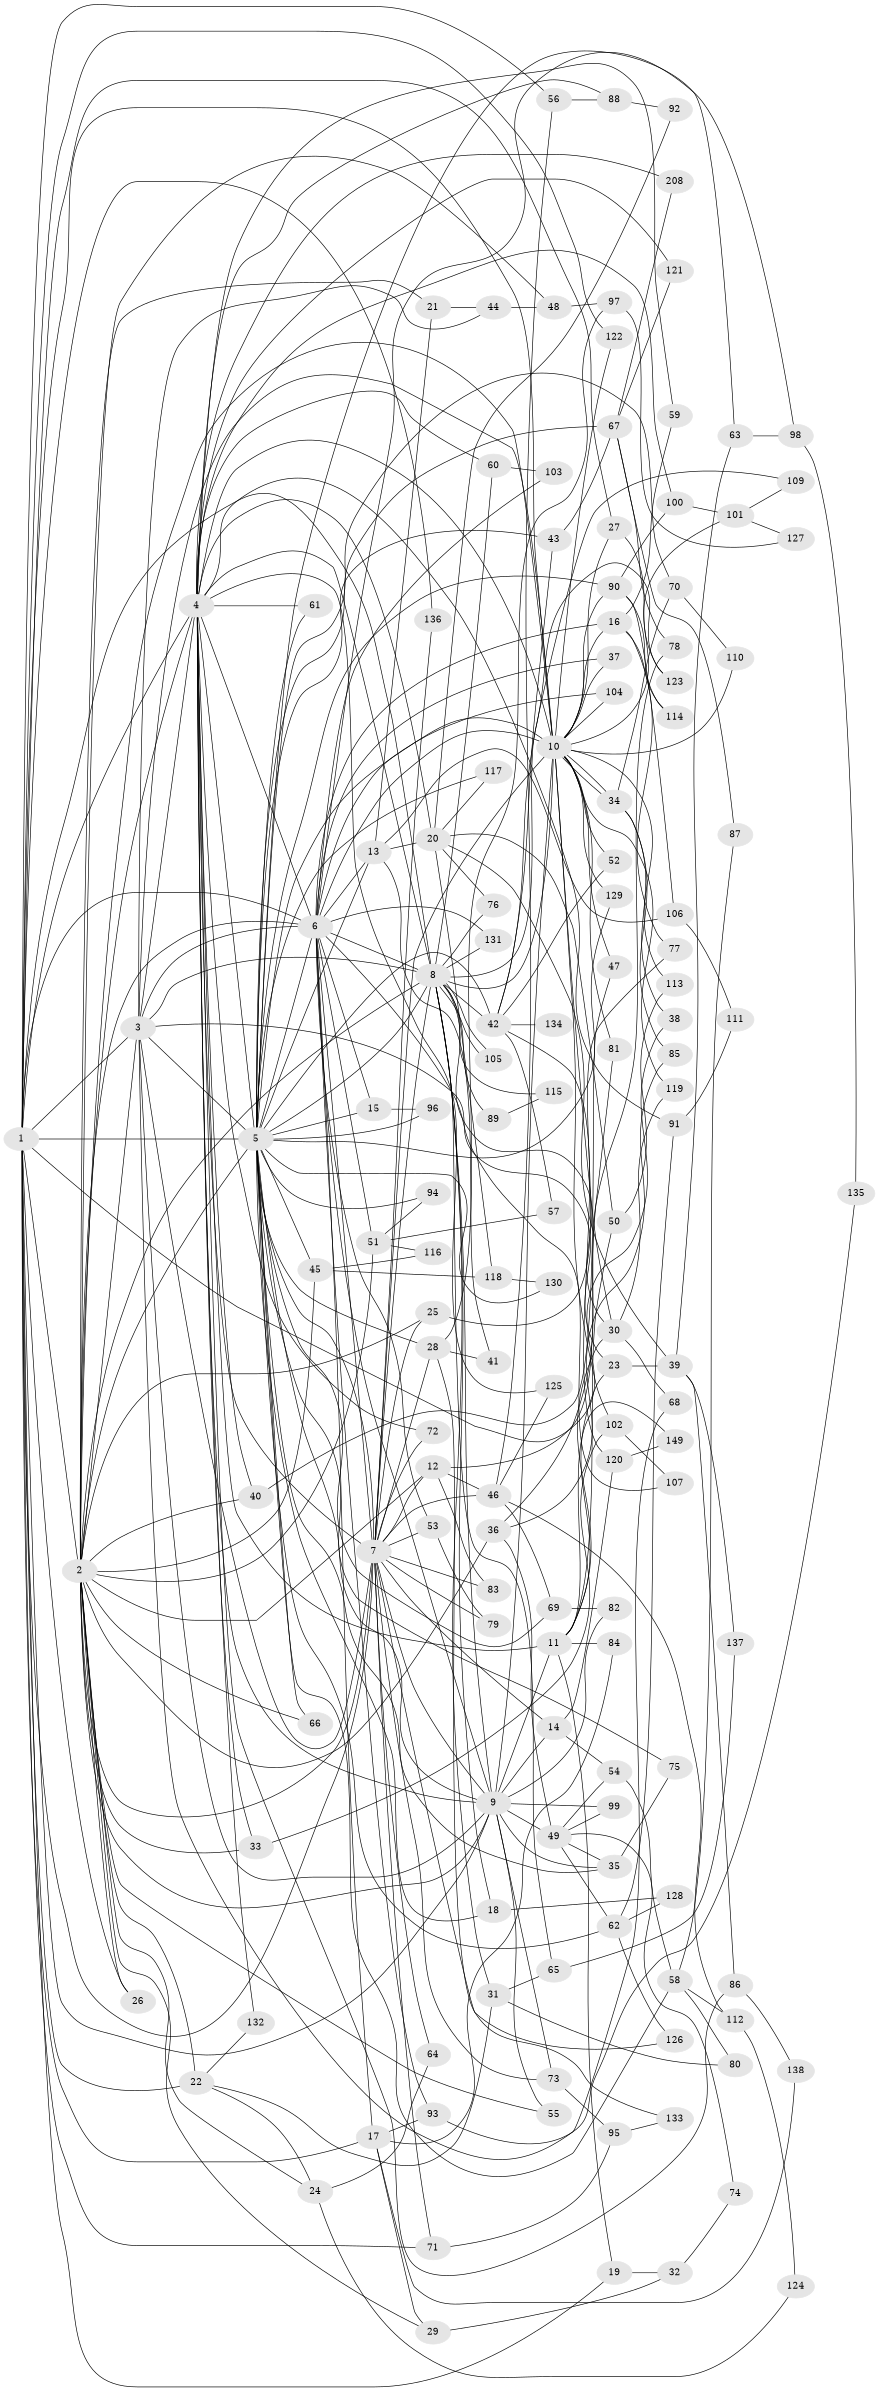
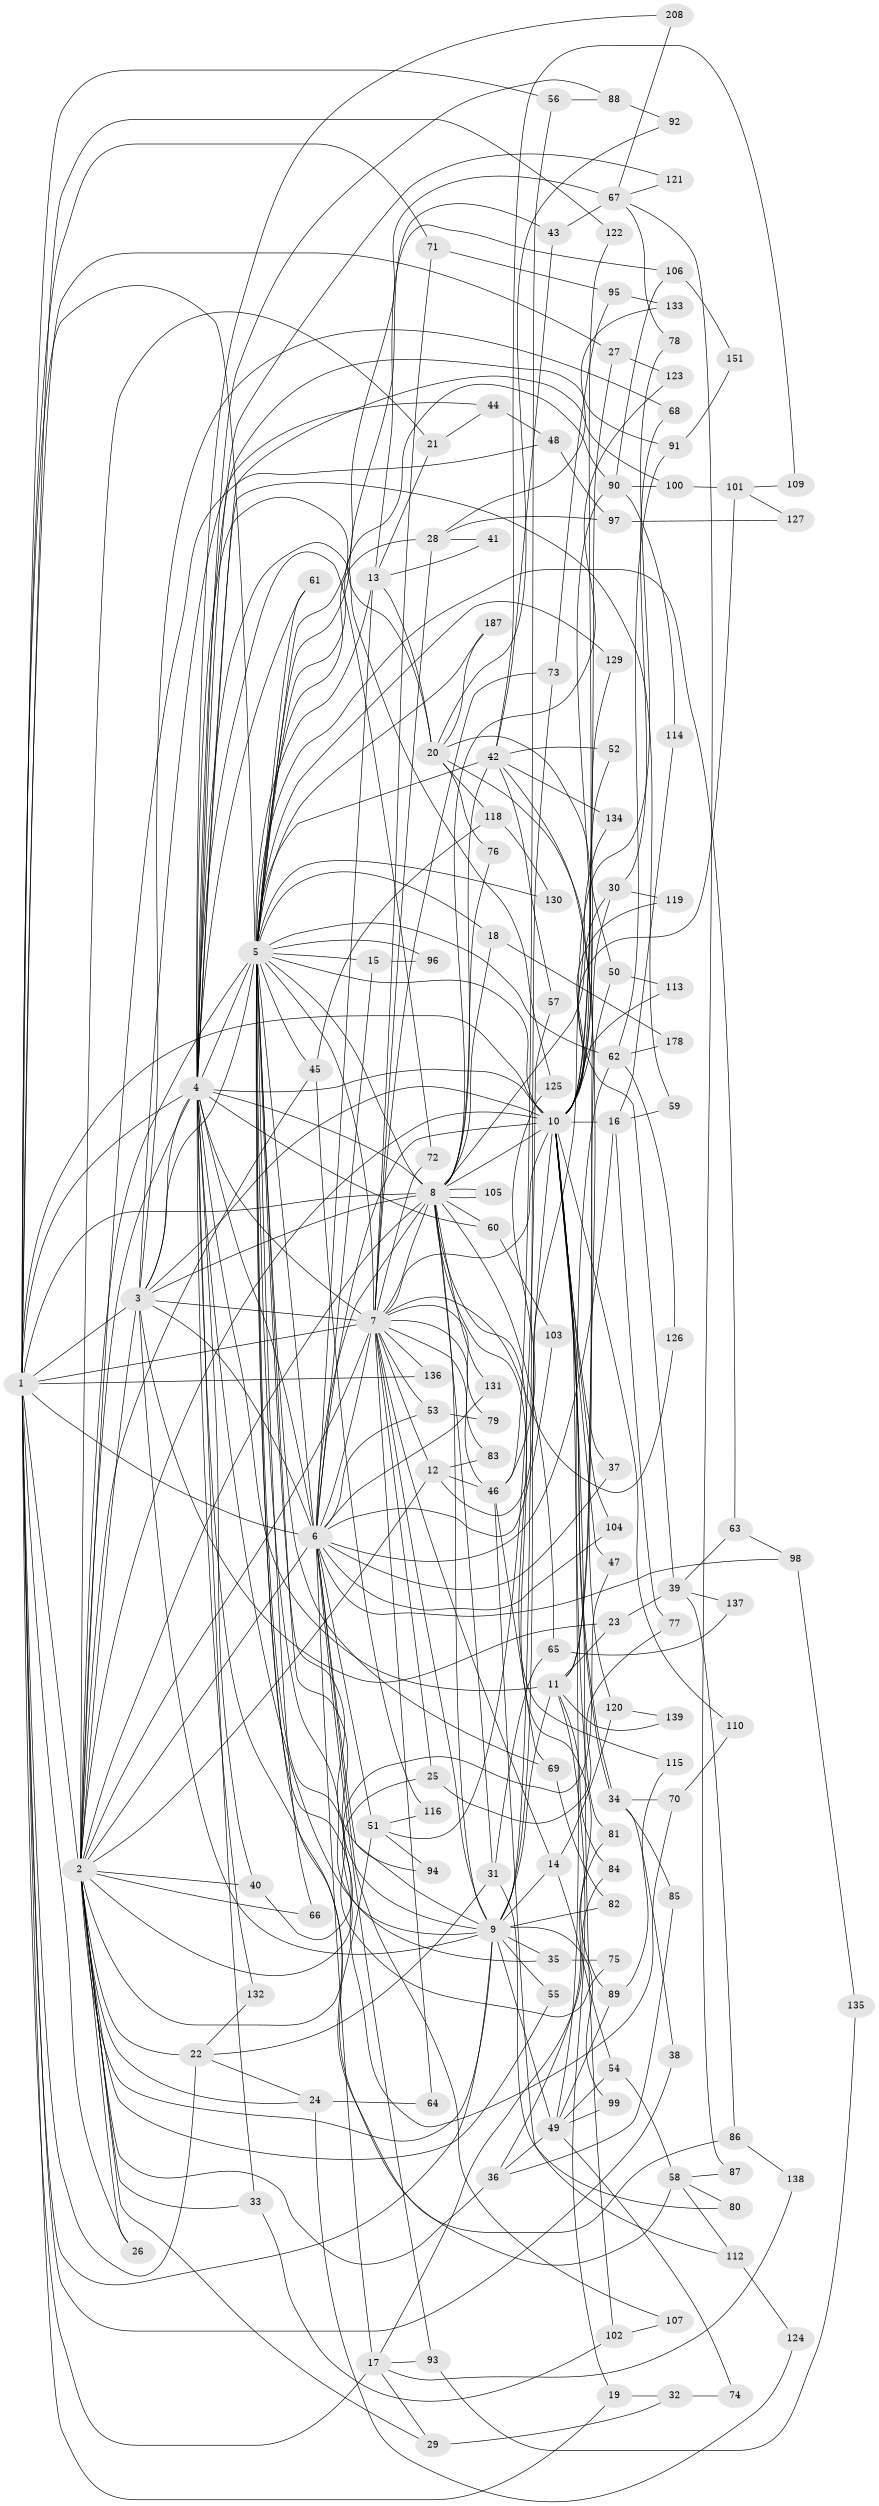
node "117": label "117" -> "187"
node "111": label "111" -> "151"
edge "10" -- "30": now "10" -- "134"
node "149": label "149" -> "139"
edge "49" -- "35": now "49" -- "89"
node "128": label "128" -> "178"
